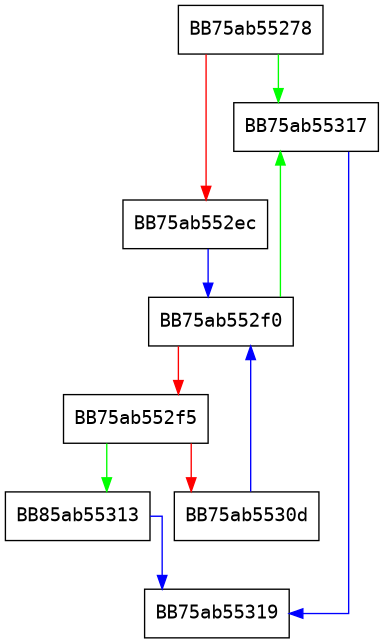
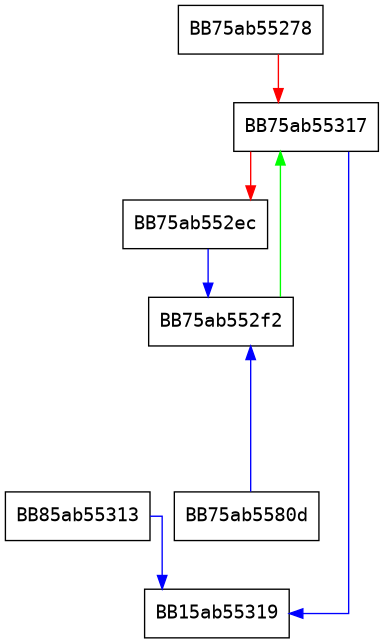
edge "BB75ab55278" -> "BB75ab55317": color green -> red
edge "BB75ab55278" -> "BB75ab552ec": now "BB75ab55317" -> "BB75ab552ec"
node "BB75ab552f0": label "BB75ab552f0" -> "BB75ab552f2"
node "BB75ab552f5": removed
node "BB75ab5530d": label "BB75ab5530d" -> "BB75ab5580d"
node "BB75ab55319": label "BB75ab55319" -> "BB15ab55319"
